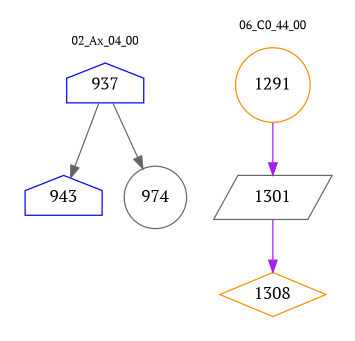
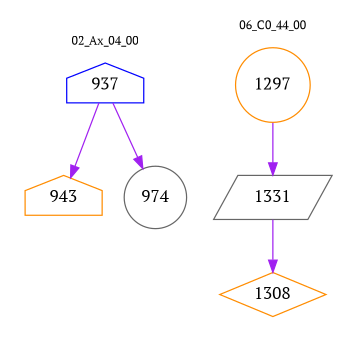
node "1291": label "1291" -> "1297"
edge "937" -> "974": color gray40 -> purple
edge "937" -> "943": color gray40 -> purple
node "943": color blue -> darkorange
node "1301": label "1301" -> "1331"
